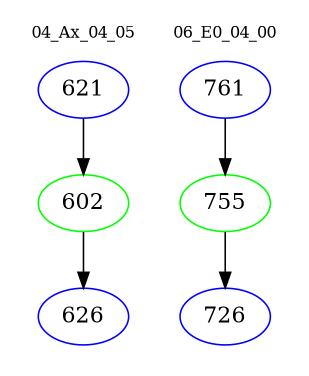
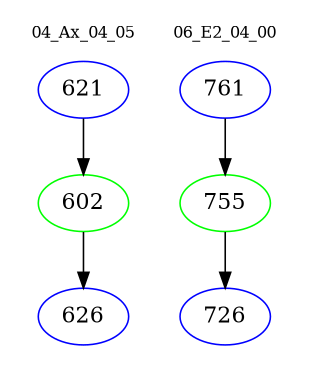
cluster "06_E0_04_00": label "06_E0_04_00" -> "06_E2_04_00"
